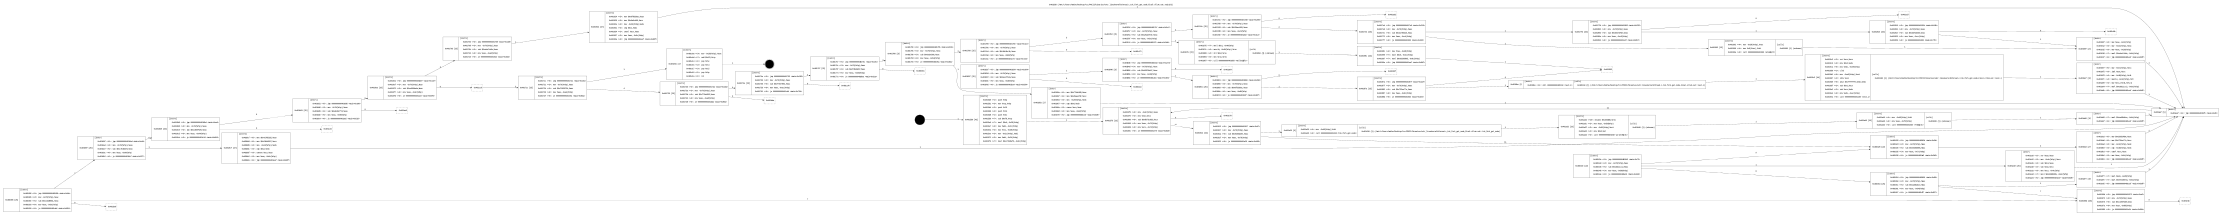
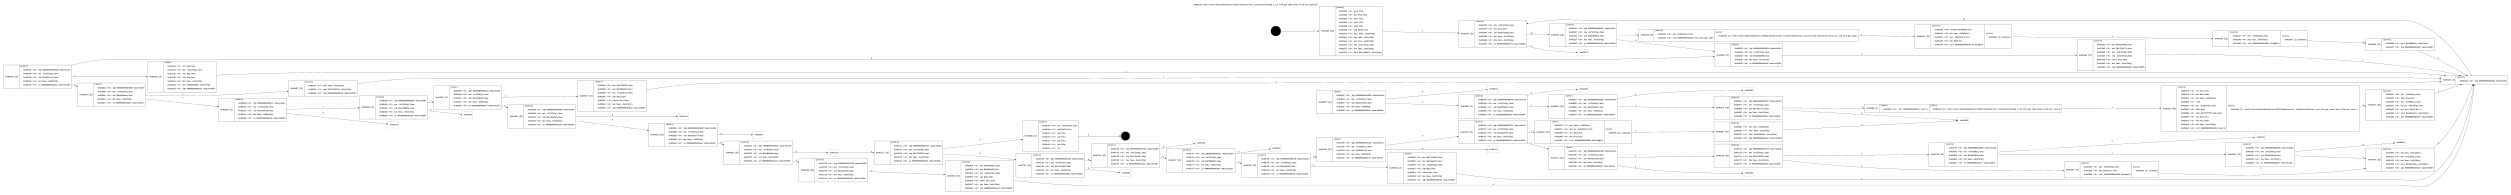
edge "0x401686 [25]" -> "0x40166d [25]": reversed
